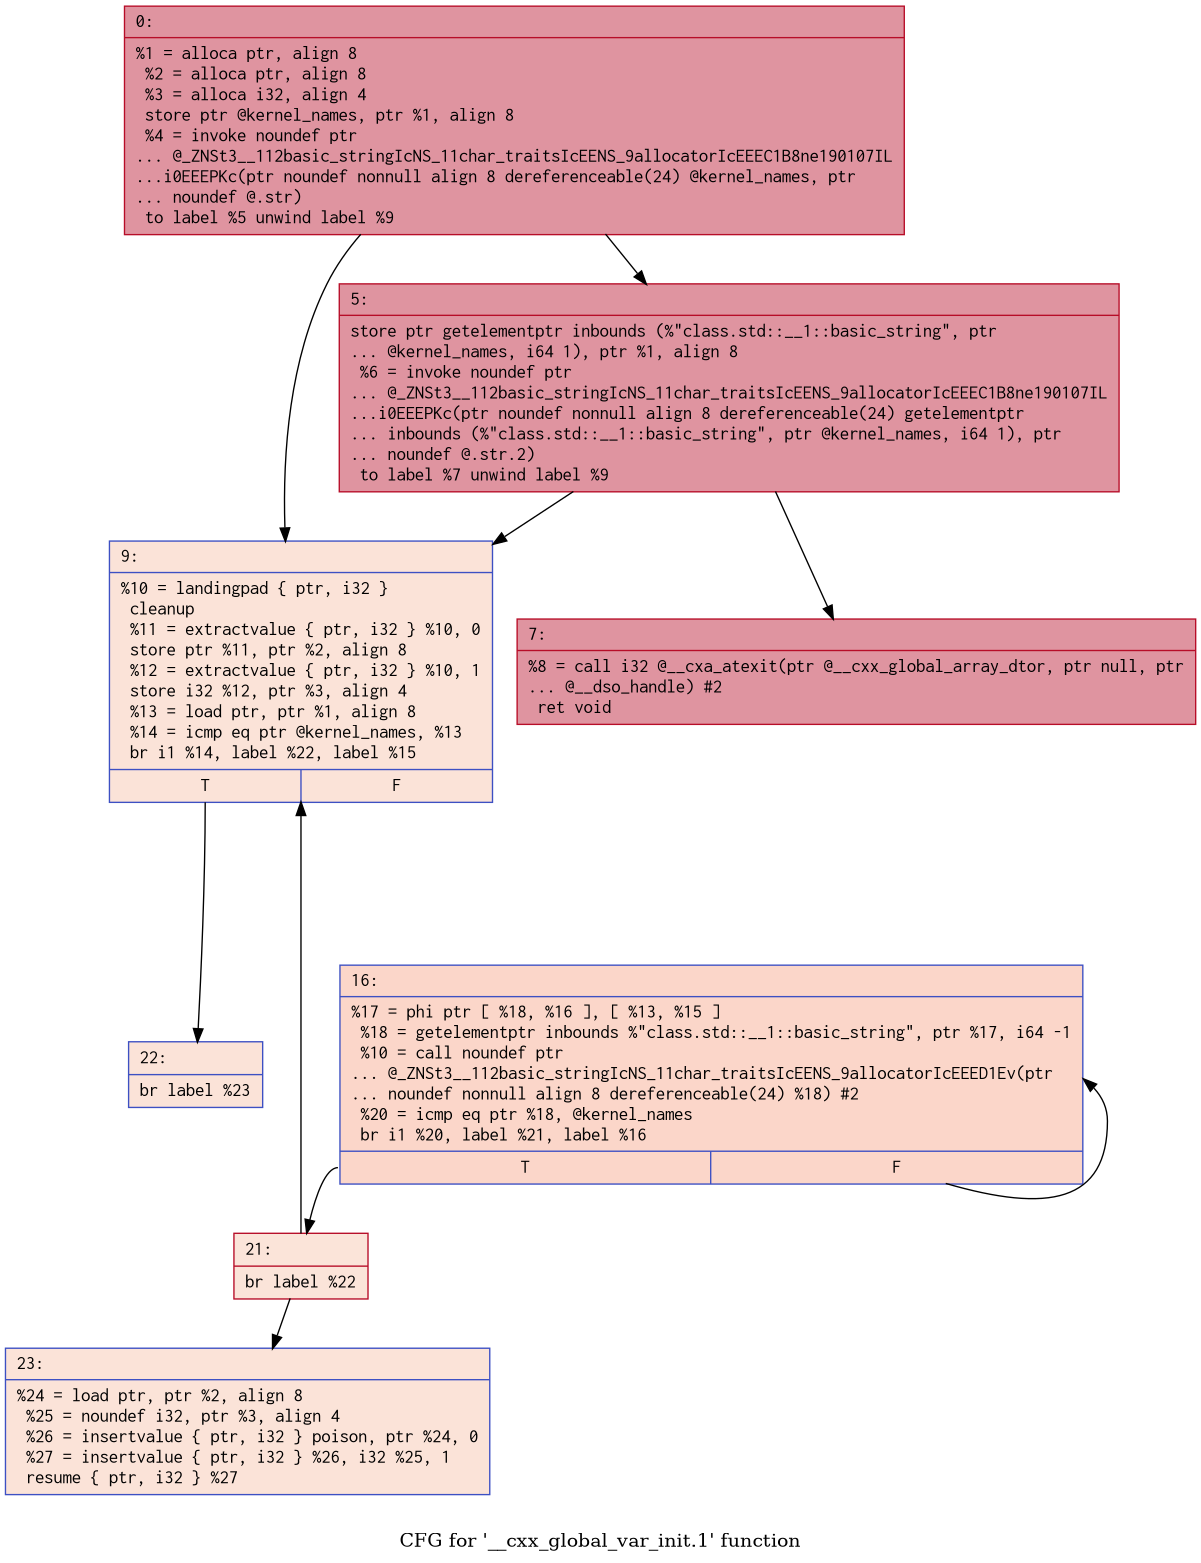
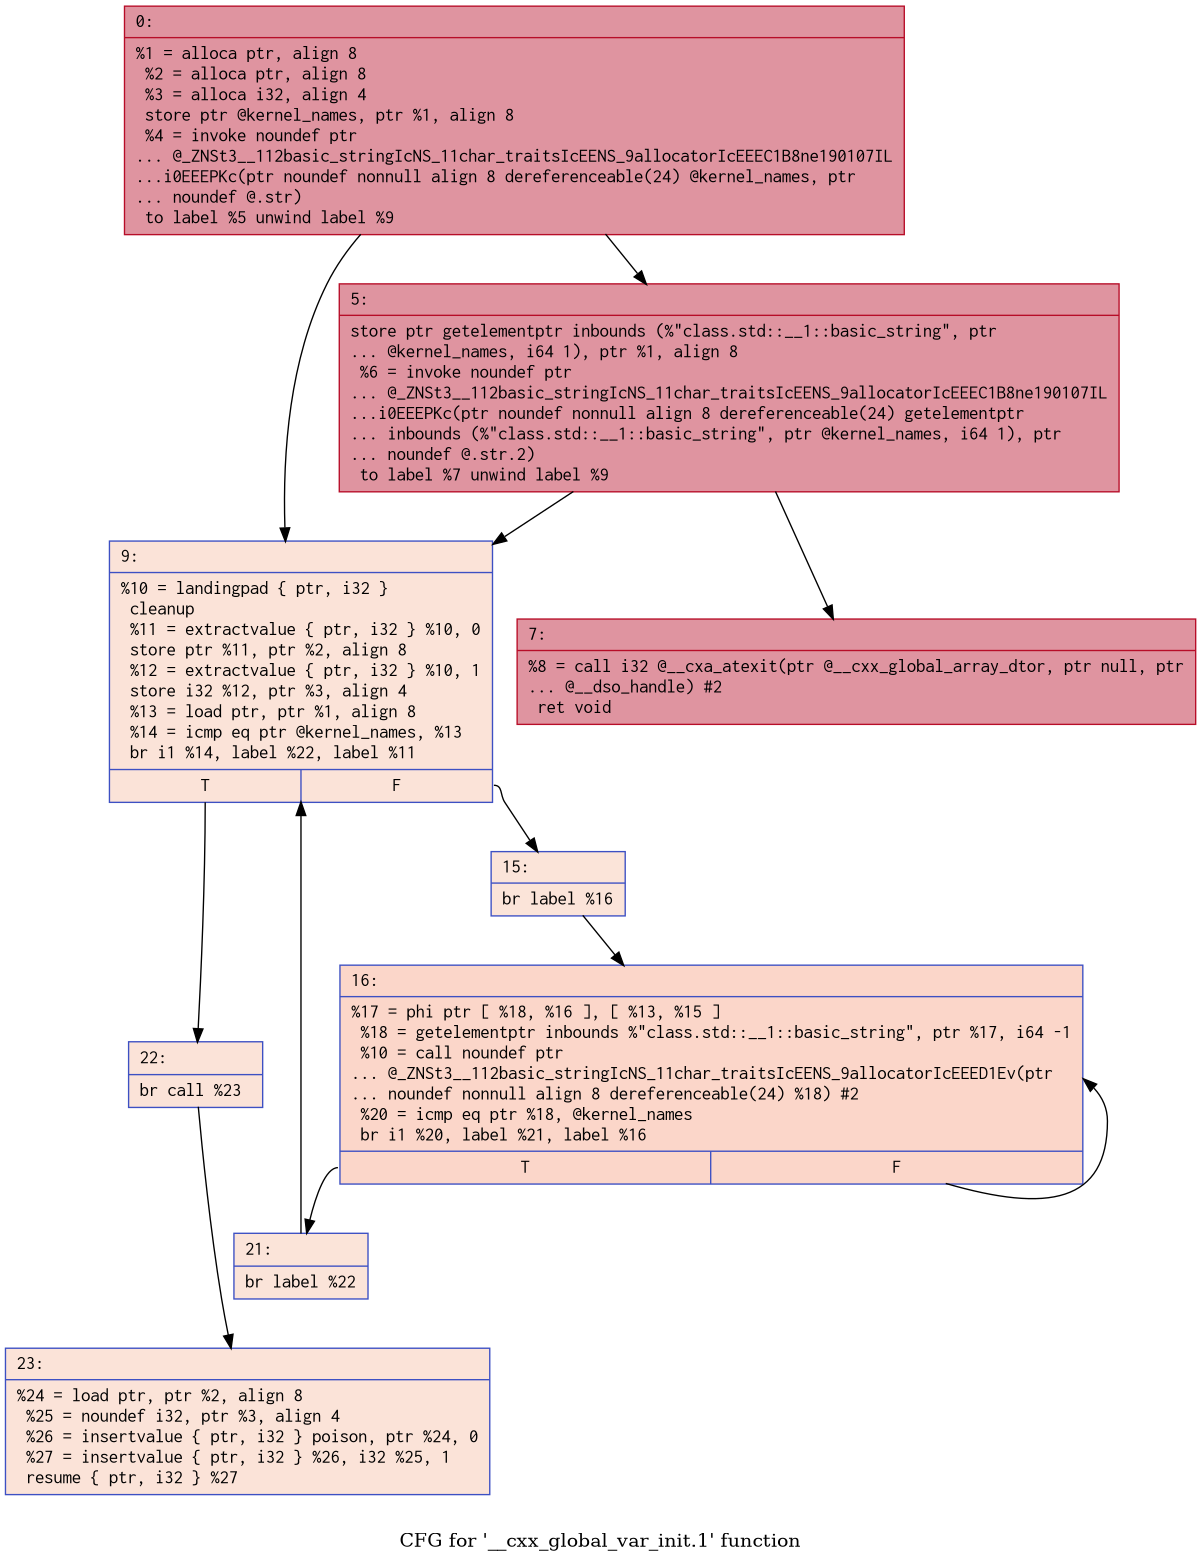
node "9:": text "br i1 %14, label %22, label %15" -> "br i1 %14, label %22, label %11"
node "15:": added
node "22:": text "br label %23" -> "br call %23"
node "21:": color #b70d28ff -> #3d50c3ff
edge "21:" -> "23:": now "22:" -> "23:"
